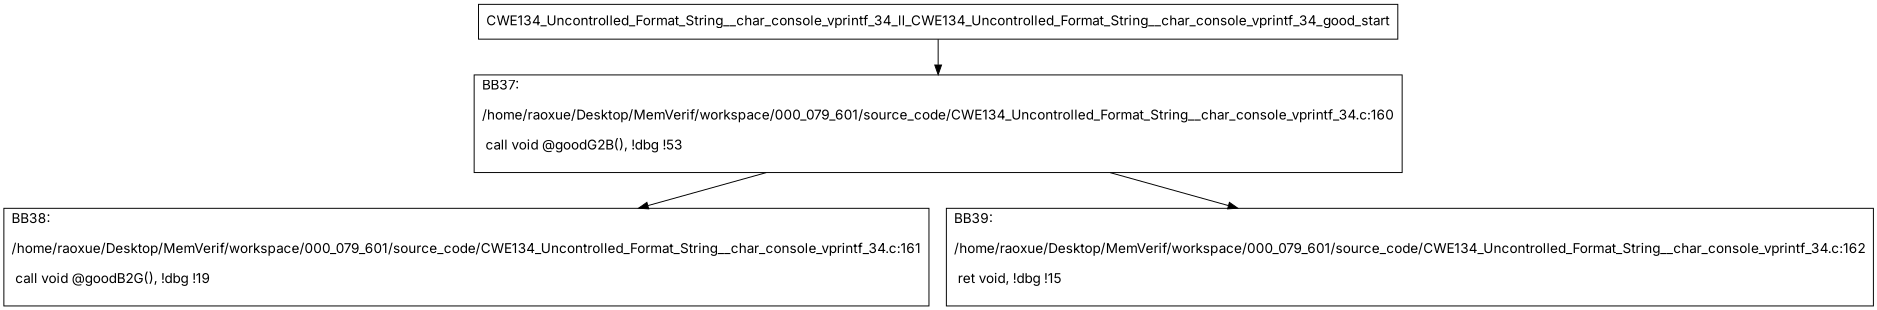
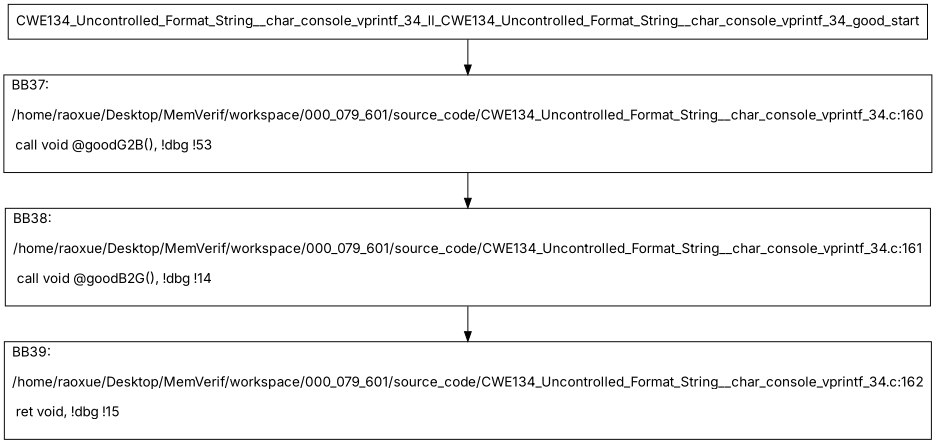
edge "BB37:" -> "BB39:": now "BB38:" -> "BB39:"
node "BB38:": text "call void @goodB2G(), !dbg !19" -> "call void @goodB2G(), !dbg !14"
